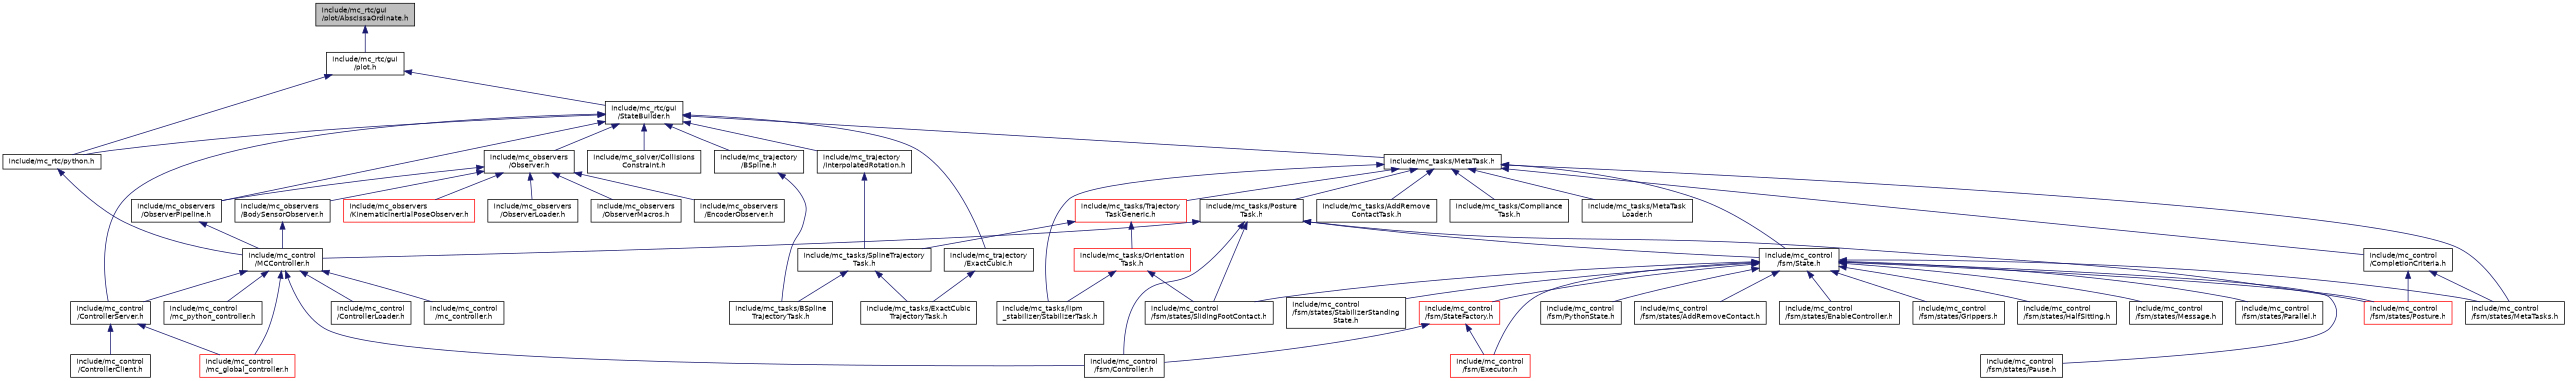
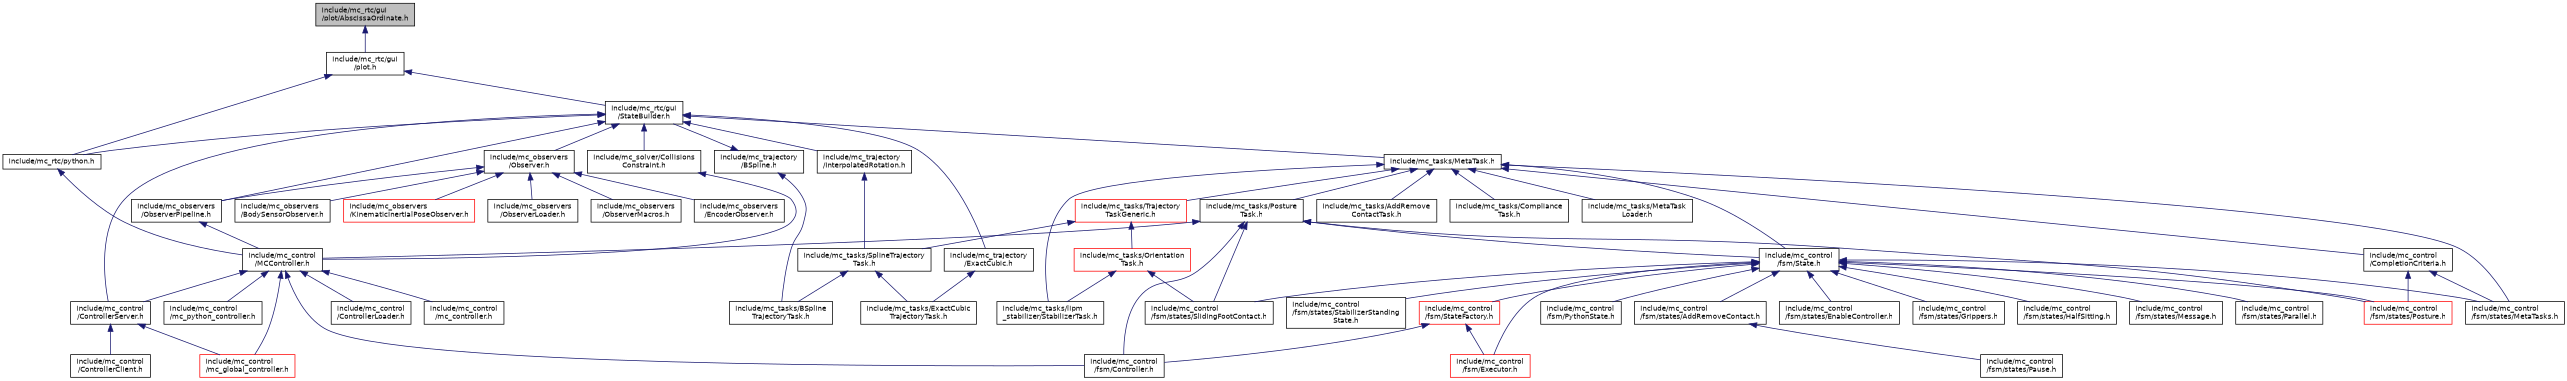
edge "include/mc_trajectory /BSpline.h" -> "include/mc_rtc/gui /StateBuilder.h": reversed
edge "include/mc_control /MCController.h" -> "include/mc_observers /BodySensorObserver.h": now "include/mc_control /MCController.h" -> "include/mc_solver/Collisions Constraint.h"
edge "include/mc_control /fsm/states/Pause.h" -> "include/mc_control /fsm/State.h": now "include/mc_control /fsm/states/Pause.h" -> "include/mc_control /fsm/states/AddRemoveContact.h"
